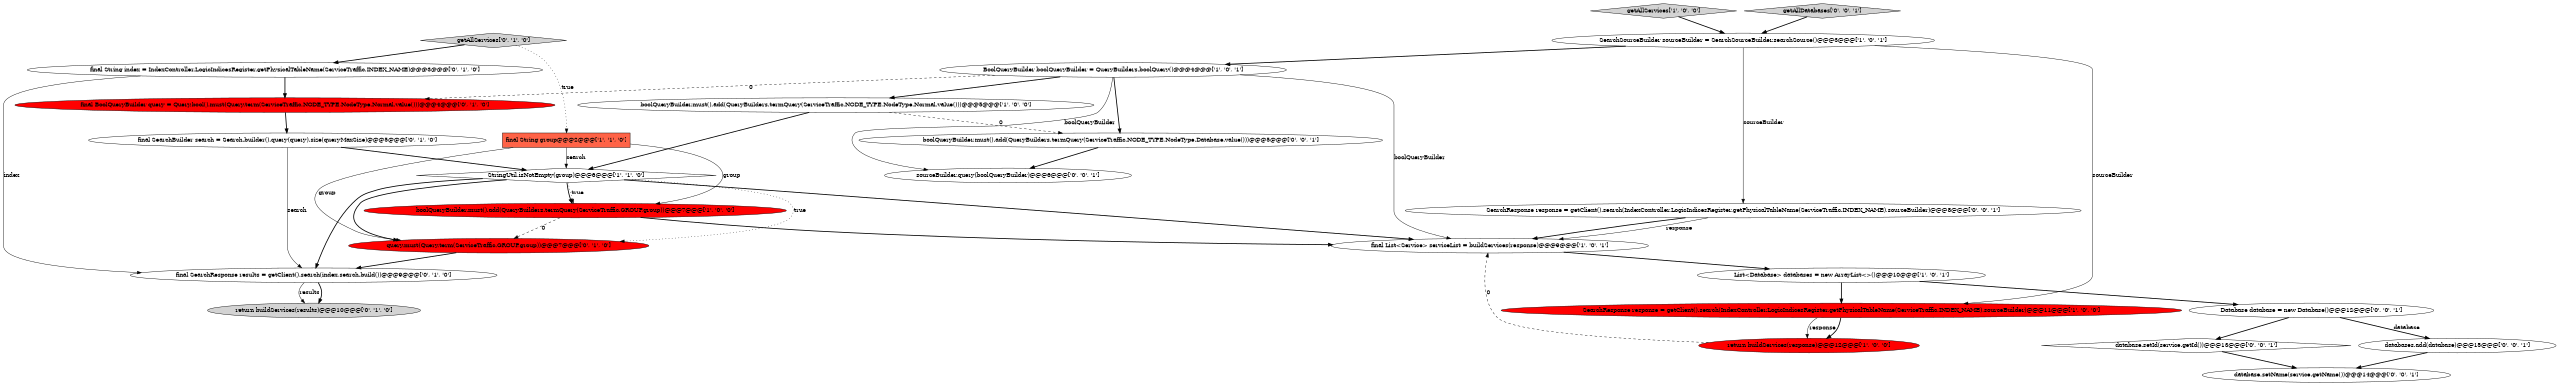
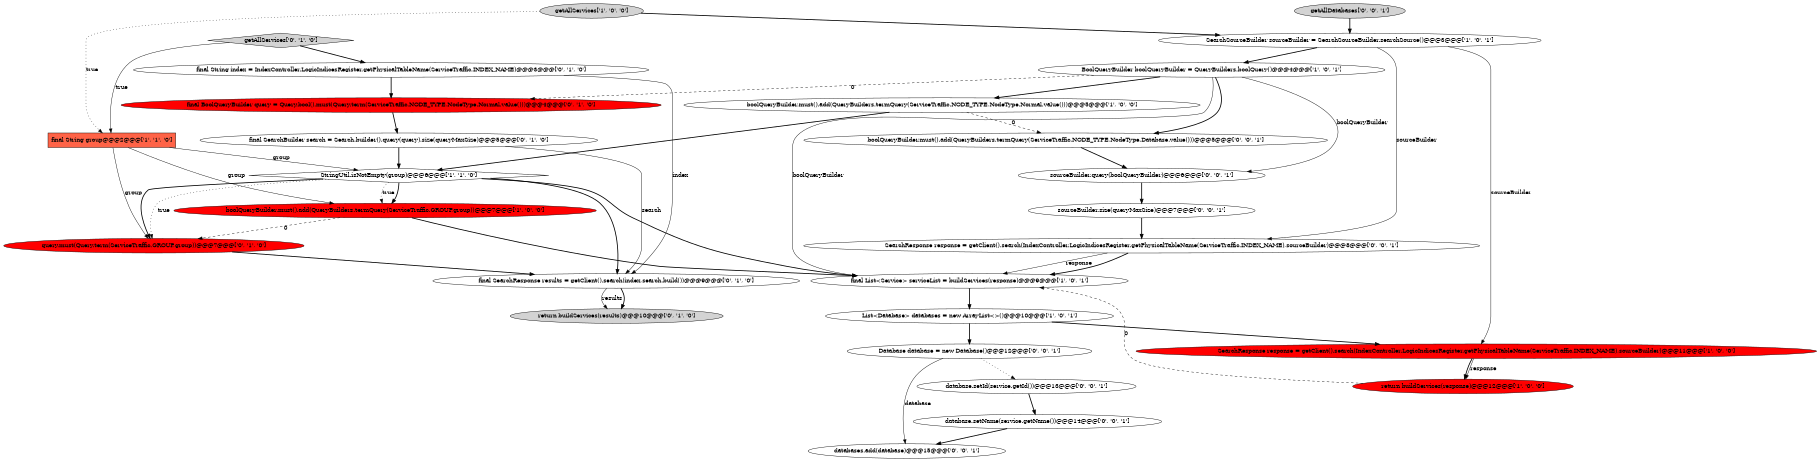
node "getAllServices['1', '0', '0']": shape diamond -> ellipse
node "getAllDatabases['0', '0', '1']": shape diamond -> ellipse
edge "getAllServices['1', '0', '0']" -> "final String group@@@2@@@['1', '1', '0']": added, label "true"
edge "getAllServices['0', '1', '0']" -> "final String group@@@2@@@['1', '1', '0']": style dotted -> solid
edge "final String group@@@2@@@['1', '1', '0']" -> "StringUtil.isNotEmpty(group)@@@6@@@['1', '1', '0']": label "search" -> "group"
node "sourceBuilder.size(queryMaxSize)@@@7@@@['0', '0', '1']": added
edge "Database database = new Database()@@@12@@@['0', '0', '1']" -> "database.setId(service.getId())@@@13@@@['0', '0', '1']": style bold -> dotted
edge "Database database = new Database()@@@12@@@['0', '0', '1']" -> "databases.add(database)@@@15@@@['0', '0', '1']": style bold -> solid
node "database.setId(service.getId())@@@13@@@['0', '0', '1']": shape diamond -> ellipse
edge "databases.add(database)@@@15@@@['0', '0', '1']" -> "database.setName(service.getName())@@@14@@@['0', '0', '1']": reversed
